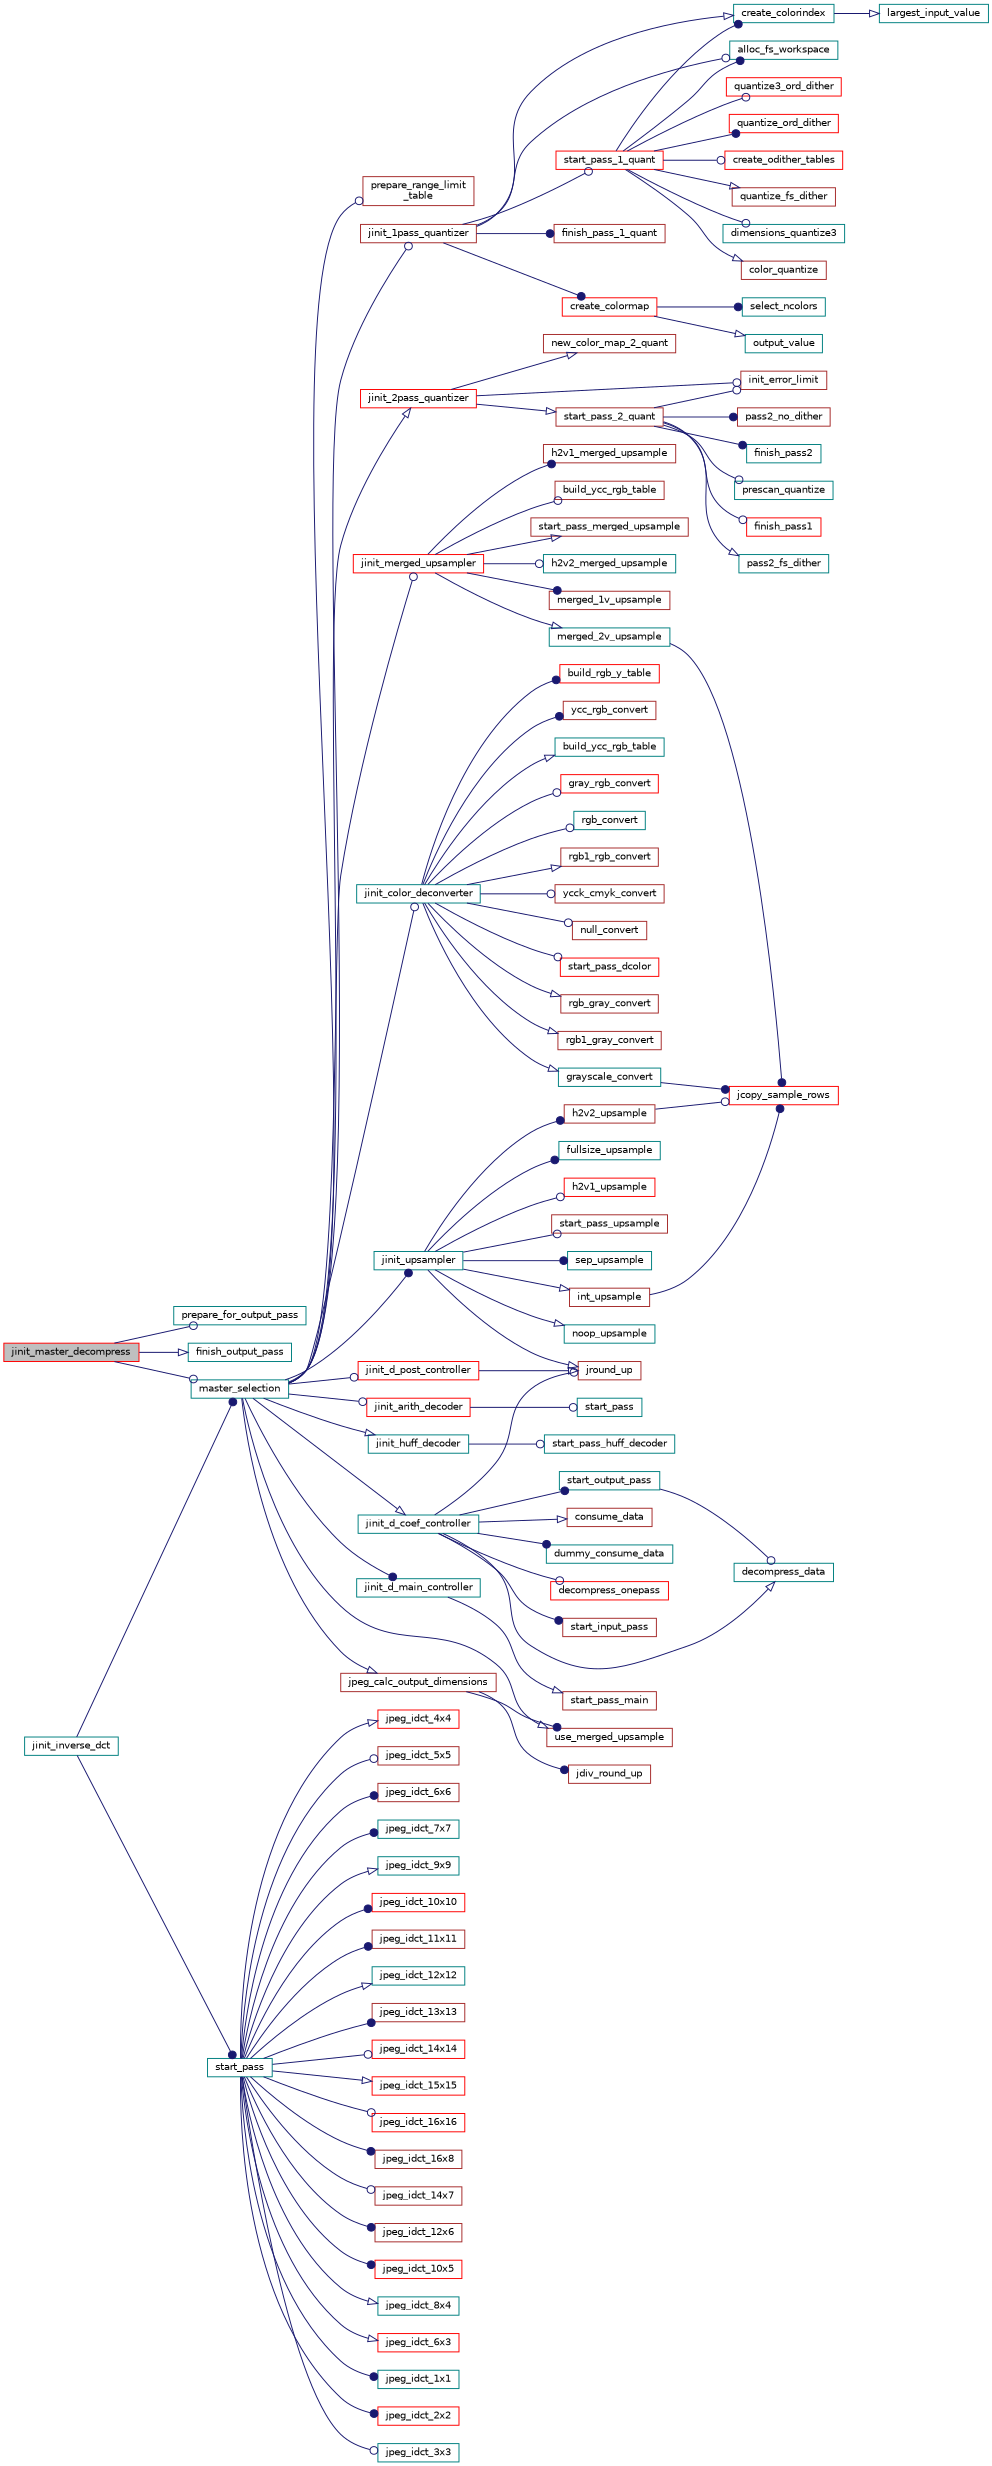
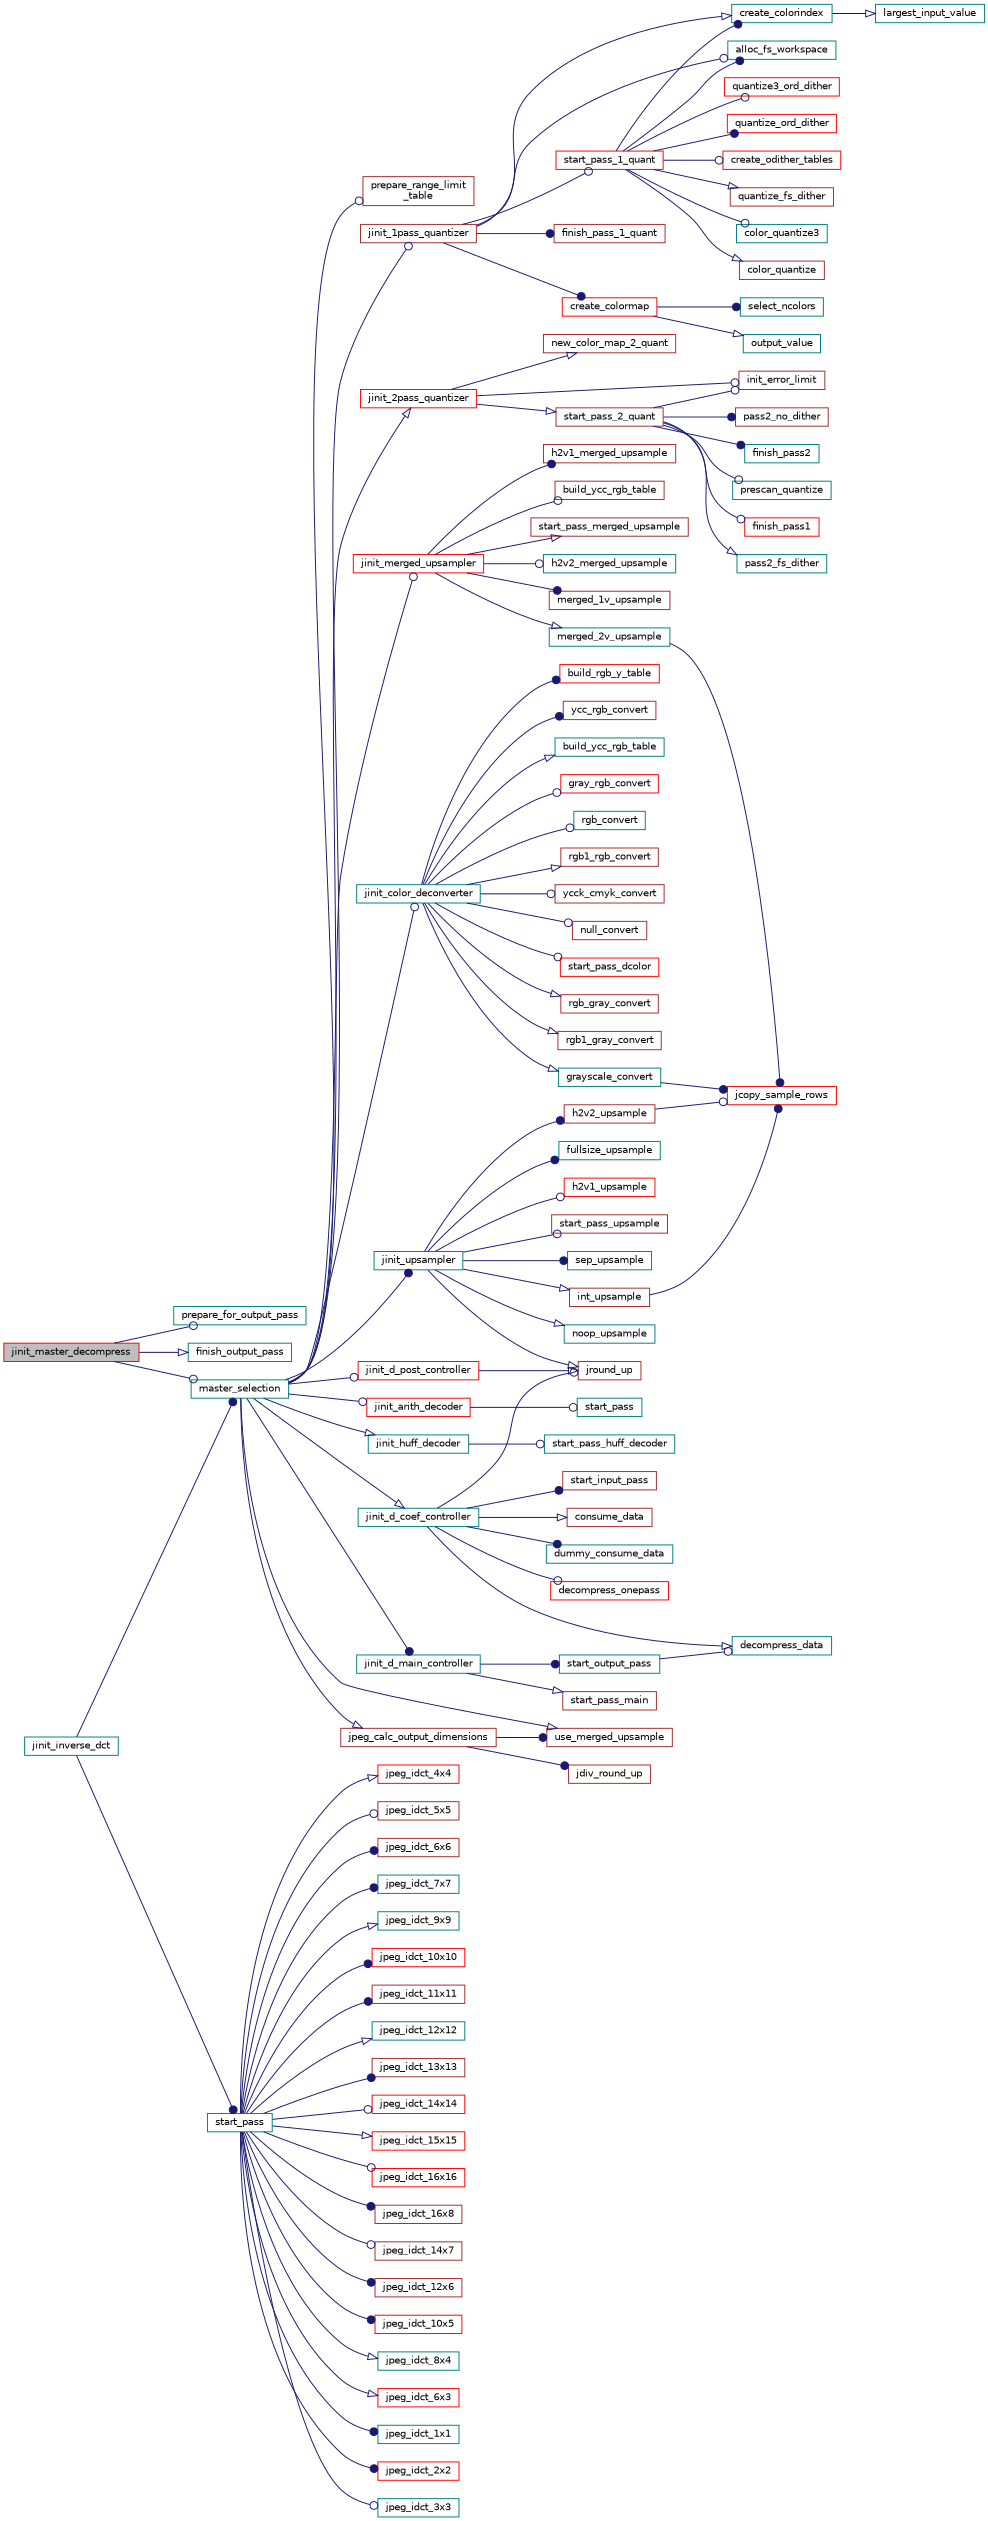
node "dimensions_quantize3": label "dimensions_quantize3" -> "color_quantize3"
edge "jinit_d_coef_controller" -> "start_output_pass": now "jinit_d_main_controller" -> "start_output_pass"
